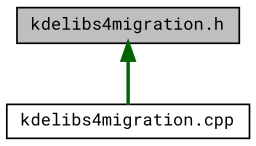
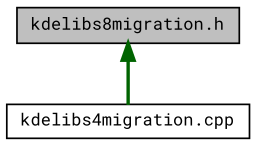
node "kdelibs4migration.h": label "kdelibs4migration.h" -> "kdelibs8migration.h"
